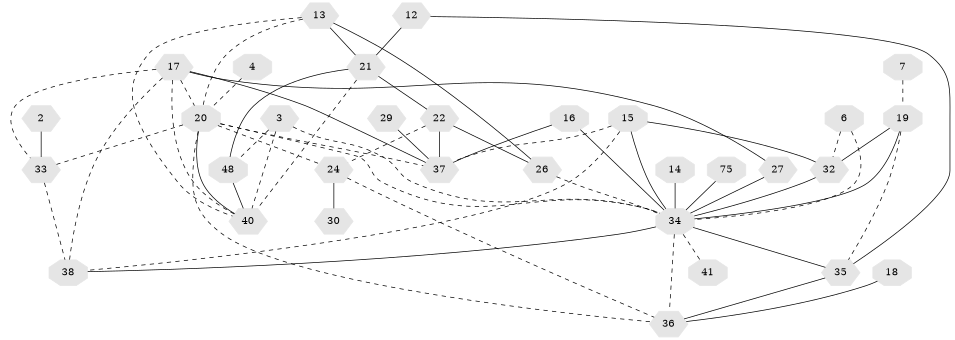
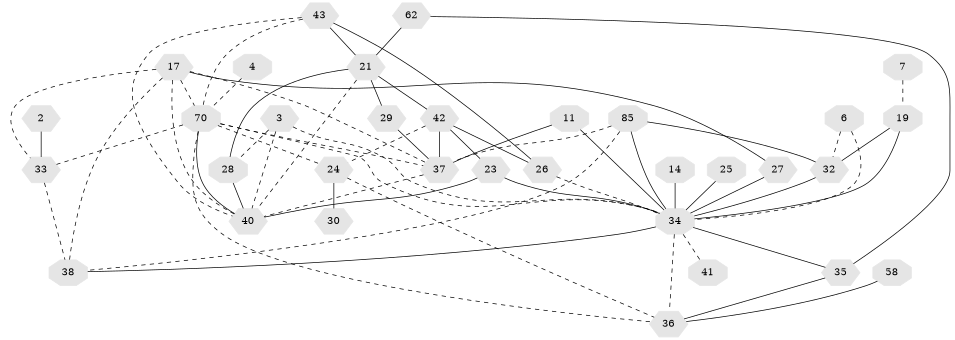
node "13": label "13" -> "43"
node "12": label "12" -> "62"
edge "21" -- "29": added
edge "17" -- "37": style solid -> dashed
node "20": label "20" -> "70"
node "22": label "22" -> "42"
node "16": label "16" -> "11"
node "15": label "15" -> "85"
node "48": label "48" -> "28"
node "23": added
node "75": label "75" -> "25"
edge "37" -- "40": added
edge "19" -- "35": removed
node "18": label "18" -> "58"
